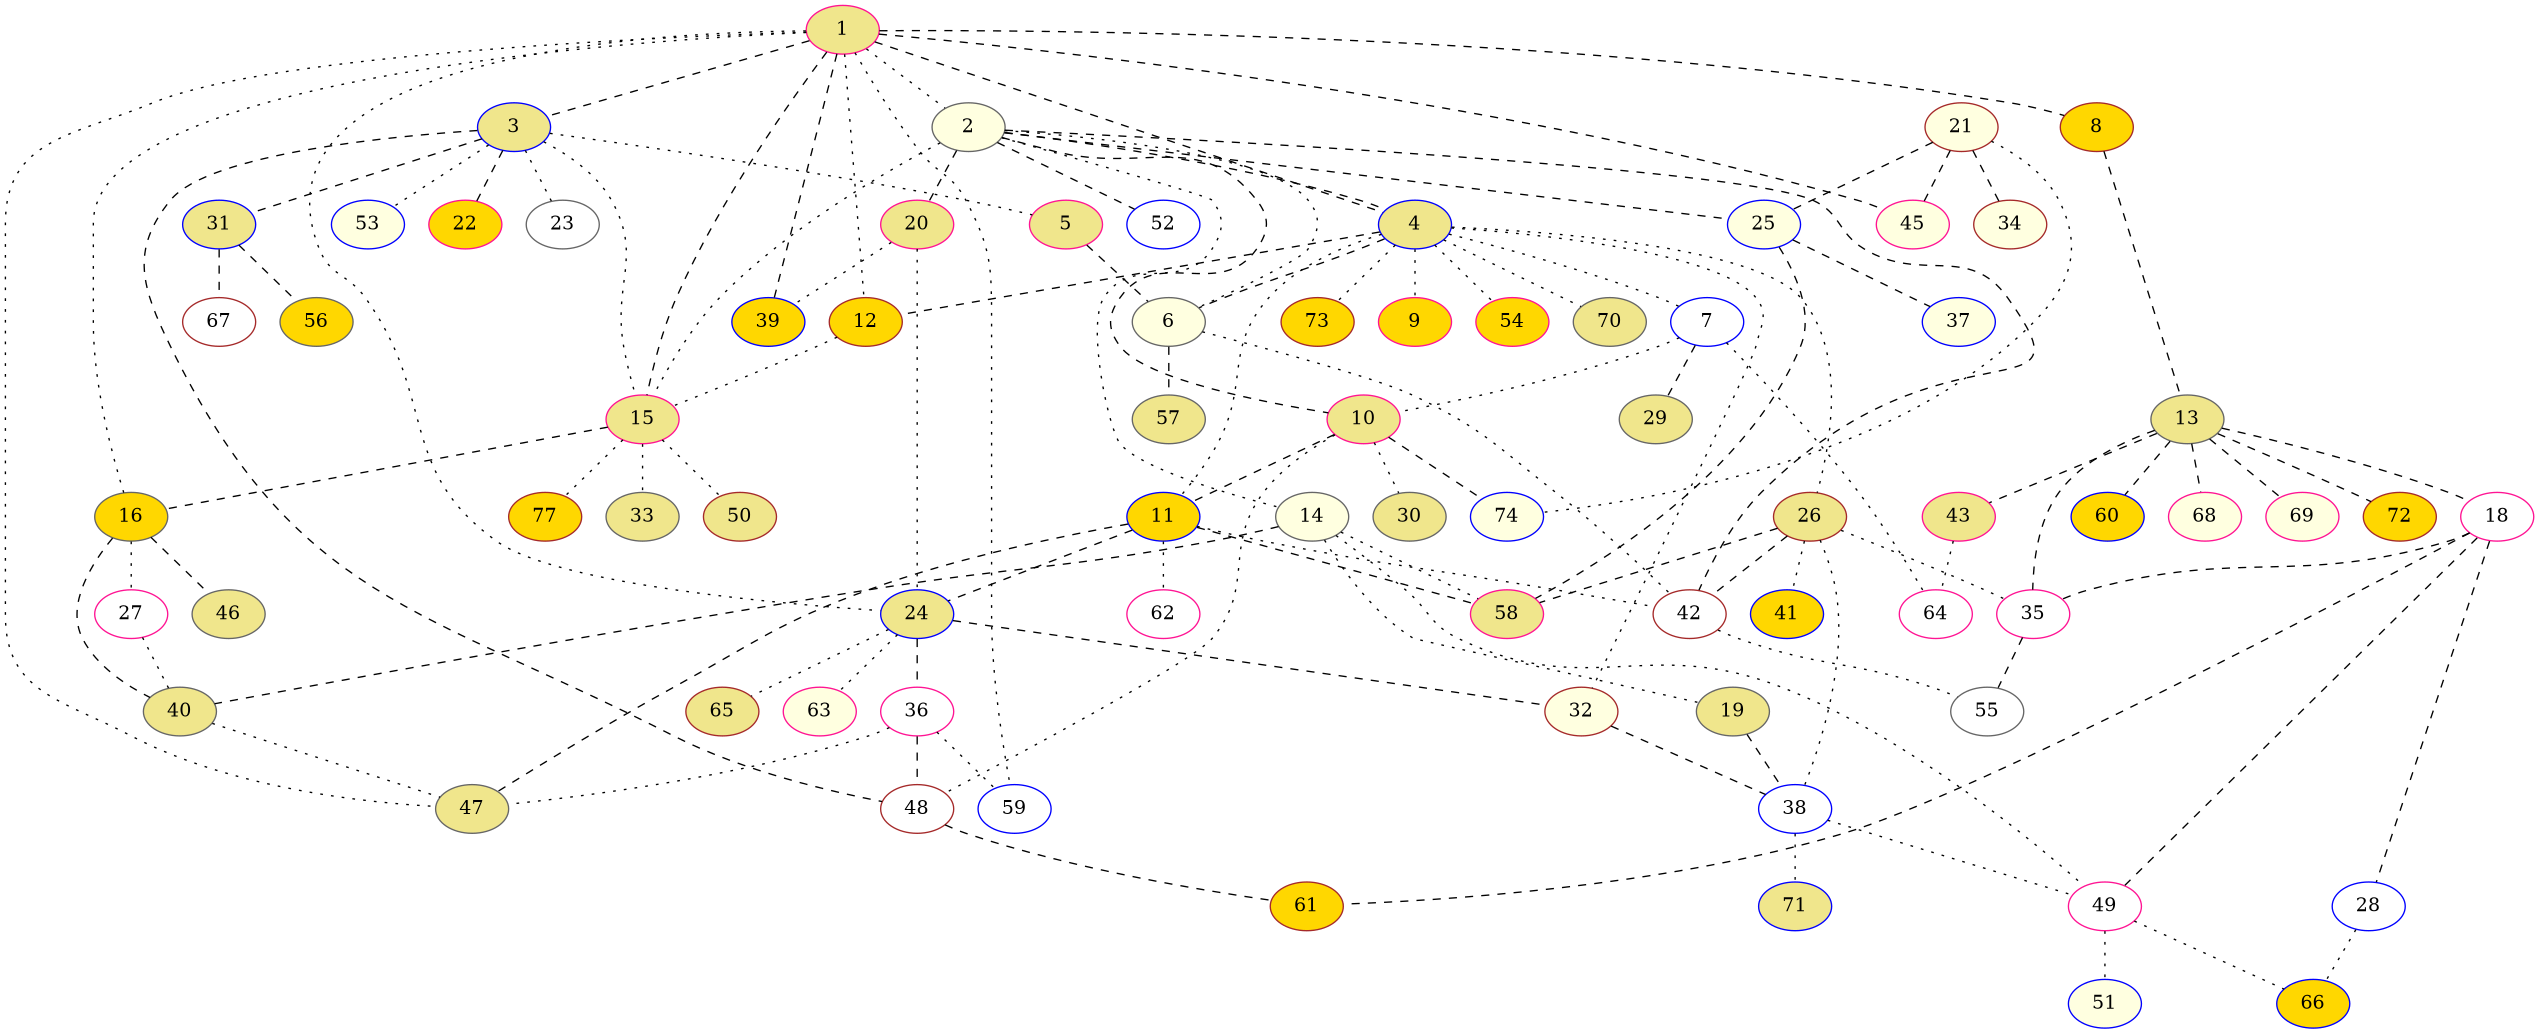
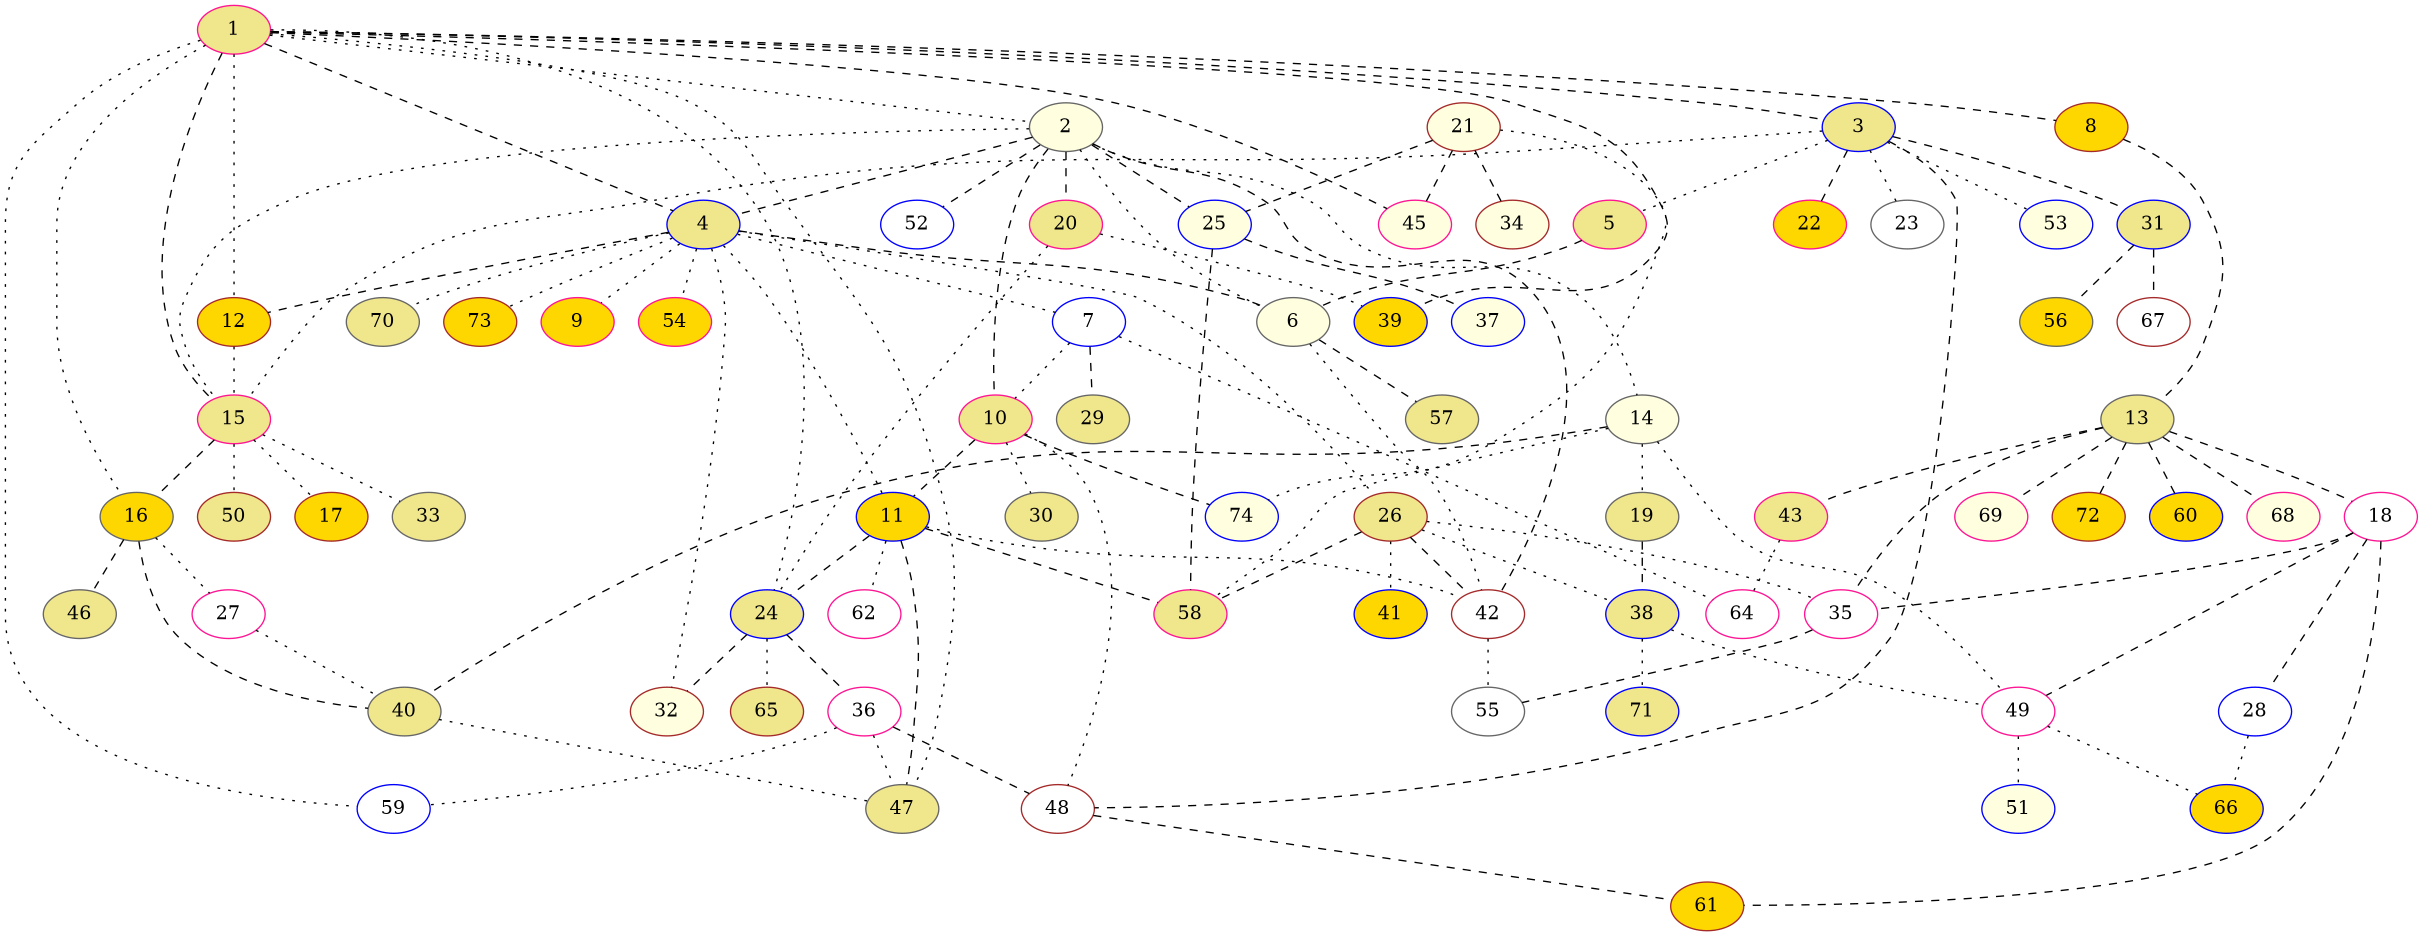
node "77": label "77" -> "17"
node "63": removed
edge "32" -- "38": removed
node "38": fillcolor white -> khaki
